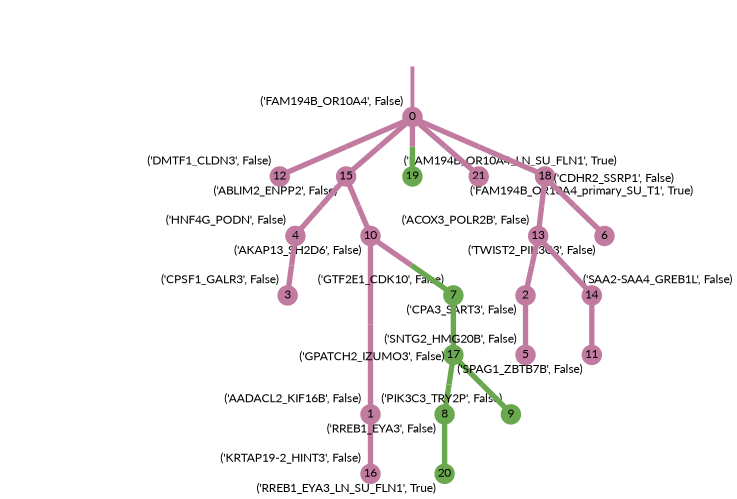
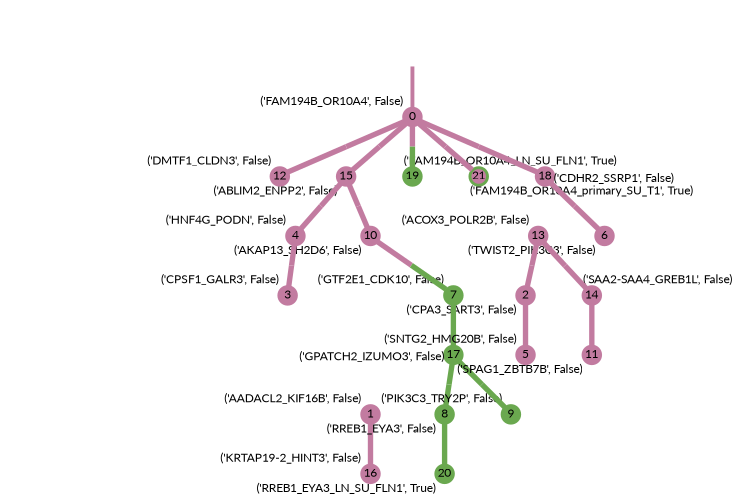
node "21 ('FAM194B_OR10A4_primary_SU_T1', True)": color #c27ba0ff -> #6aa84fff
edge "18 ('CDHR2_SSRP1', False)" -> "13 ('ACOX3_POLR2B', False)": removed
edge "10 ('AKAP13_SH2D6', False)" -> "1 ('AADACL2_KIF16B', False)": removed
